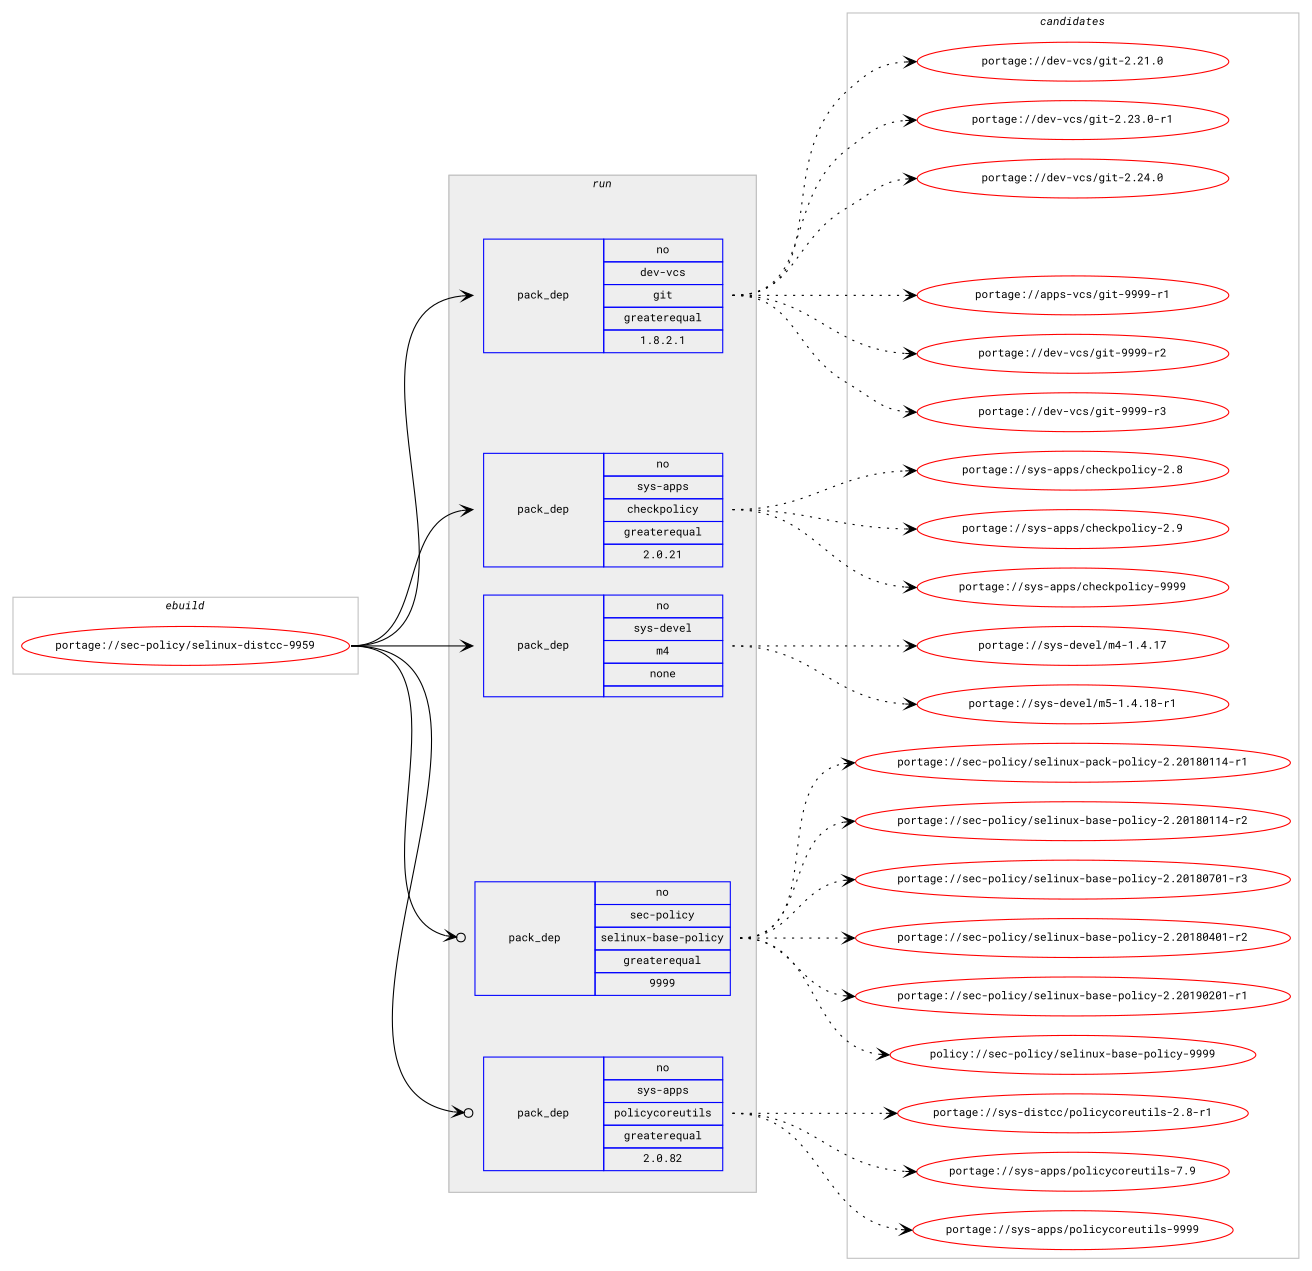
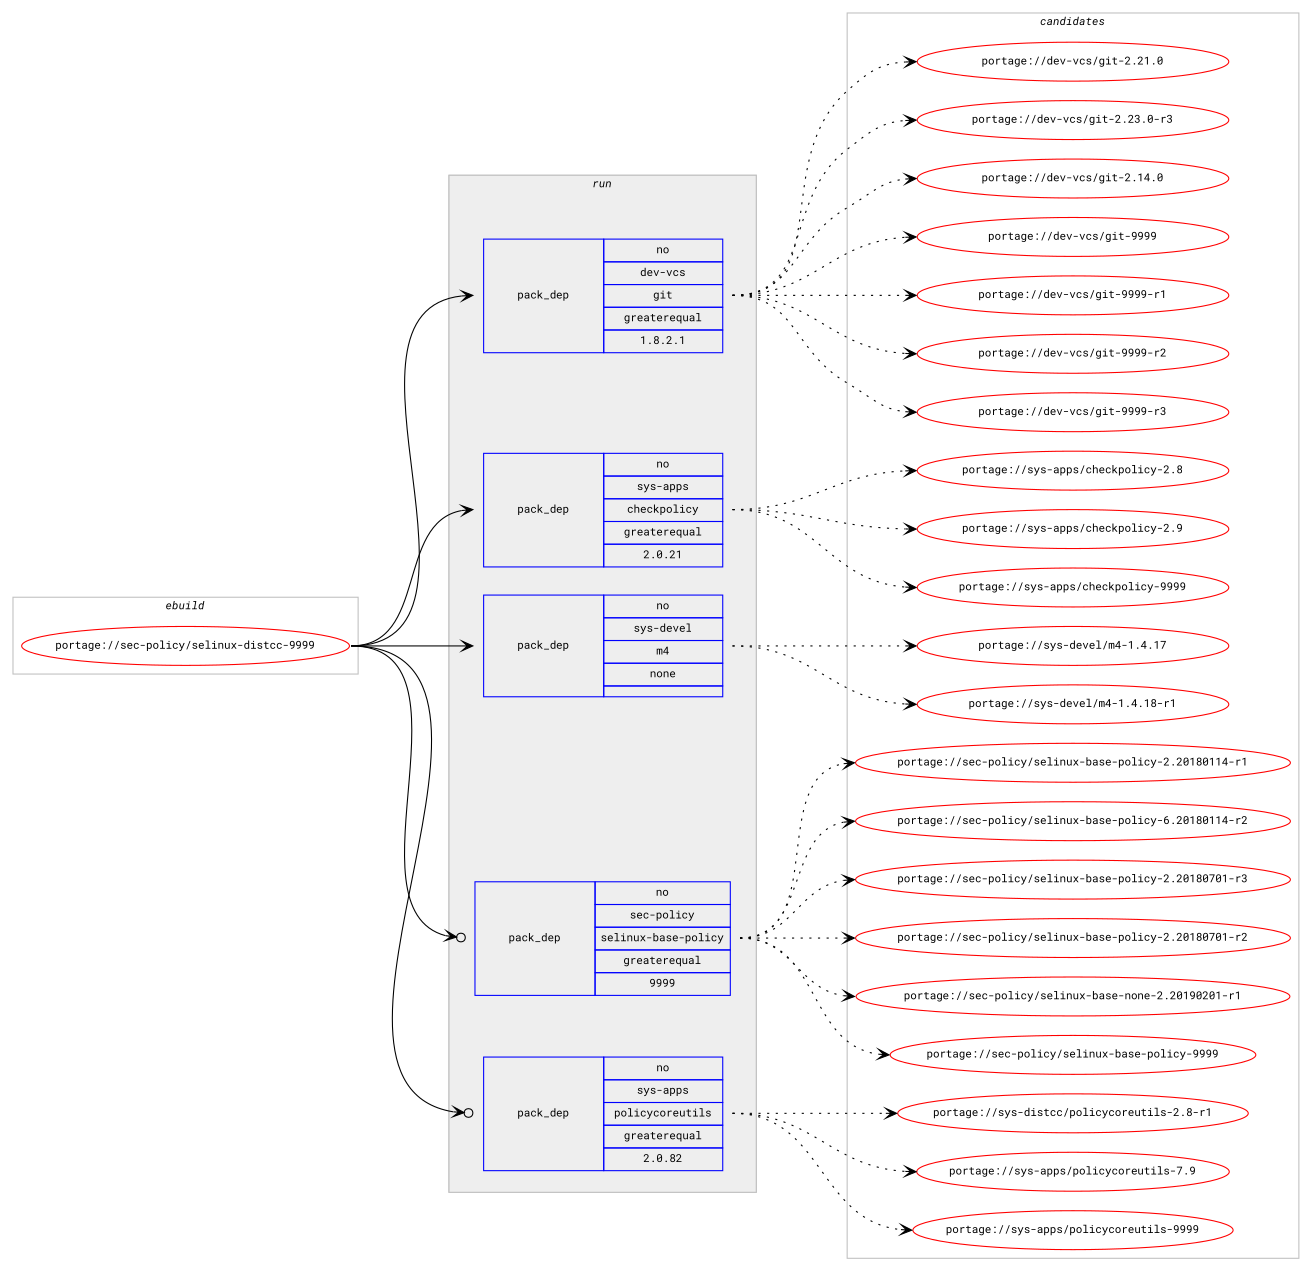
node "portage://dev-vcs/git-2.23.0-r1": label "portage://dev-vcs/git-2.23.0-r1" -> "portage://dev-vcs/git-2.23.0-r3"
node "portage://dev-vcs/git-2.24.0": label "portage://dev-vcs/git-2.24.0" -> "portage://dev-vcs/git-2.14.0"
node "portage://dev-vcs/git-9999": added
node "portage://apps-vcs/git-9999-r1": label "portage://apps-vcs/git-9999-r1" -> "portage://dev-vcs/git-9999-r1"
node "portage://sec-policy/selinux-distcc-9959": label "portage://sec-policy/selinux-distcc-9959" -> "portage://sec-policy/selinux-distcc-9999"
node "portage://sys-devel/m5-1.4.18-r1": label "portage://sys-devel/m5-1.4.18-r1" -> "portage://sys-devel/m4-1.4.18-r1"
node "portage://sec-policy/selinux-pack-policy-2.20180114-r1": label "portage://sec-policy/selinux-pack-policy-2.20180114-r1" -> "portage://sec-policy/selinux-base-policy-2.20180114-r1"
node "portage://sec-policy/selinux-base-policy-2.20180114-r2": label "portage://sec-policy/selinux-base-policy-2.20180114-r2" -> "portage://sec-policy/selinux-base-policy-6.20180114-r2"
node "portage://sec-policy/selinux-base-policy-2.20180401-r2": label "portage://sec-policy/selinux-base-policy-2.20180401-r2" -> "portage://sec-policy/selinux-base-policy-2.20180701-r2"
node "portage://sec-policy/selinux-base-policy-2.20190201-r1": label "portage://sec-policy/selinux-base-policy-2.20190201-r1" -> "portage://sec-policy/selinux-base-none-2.20190201-r1"
node "policy://sec-policy/selinux-base-policy-9999": label "policy://sec-policy/selinux-base-policy-9999" -> "portage://sec-policy/selinux-base-policy-9999"
